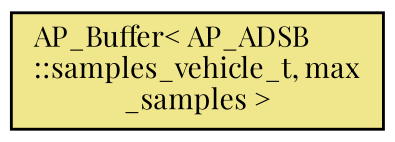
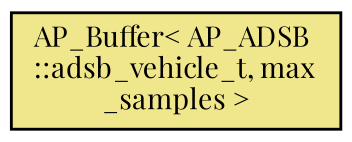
node "AP_Buffer< AP_ADSB ::samples_vehicle_t, max _samples >": label "AP_Buffer< AP_ADSB ::samples_vehicle_t, max _samples >" -> "AP_Buffer< AP_ADSB ::adsb_vehicle_t, max _samples >"
